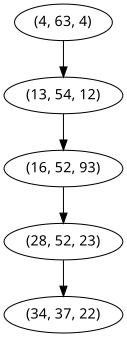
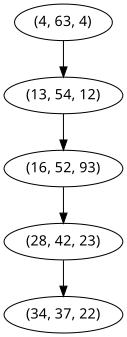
node "(28, 52, 23)": label "(28, 52, 23)" -> "(28, 42, 23)"
